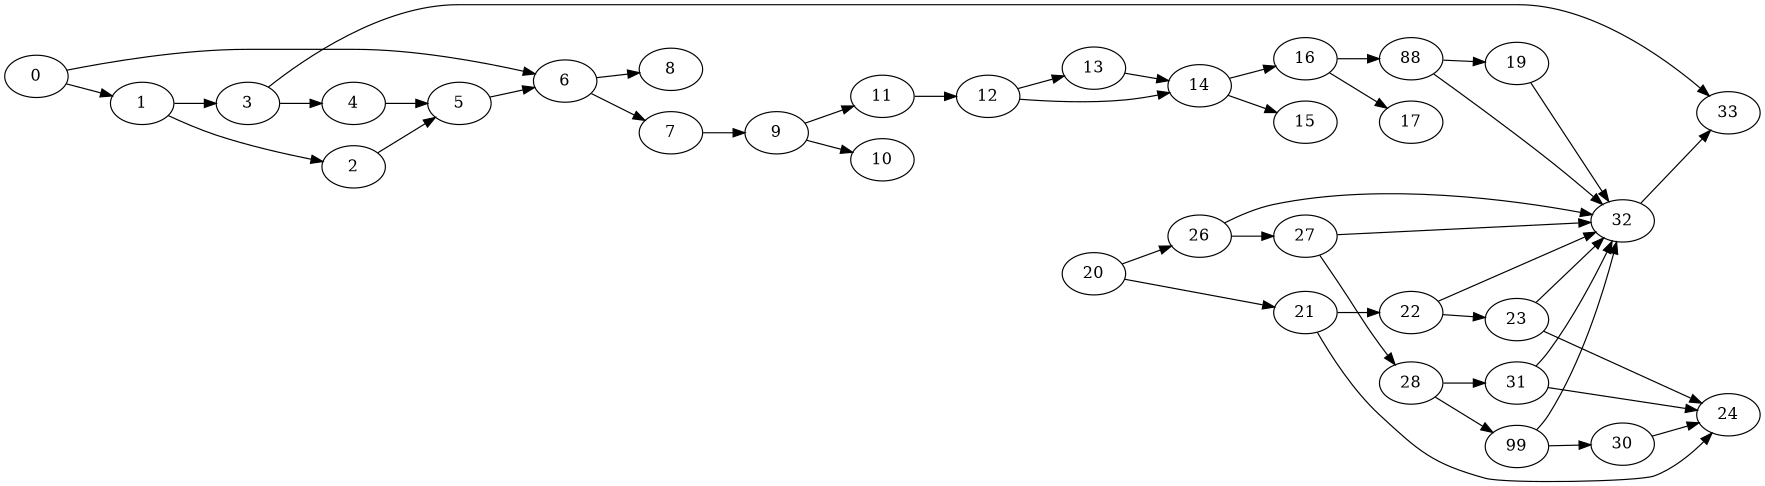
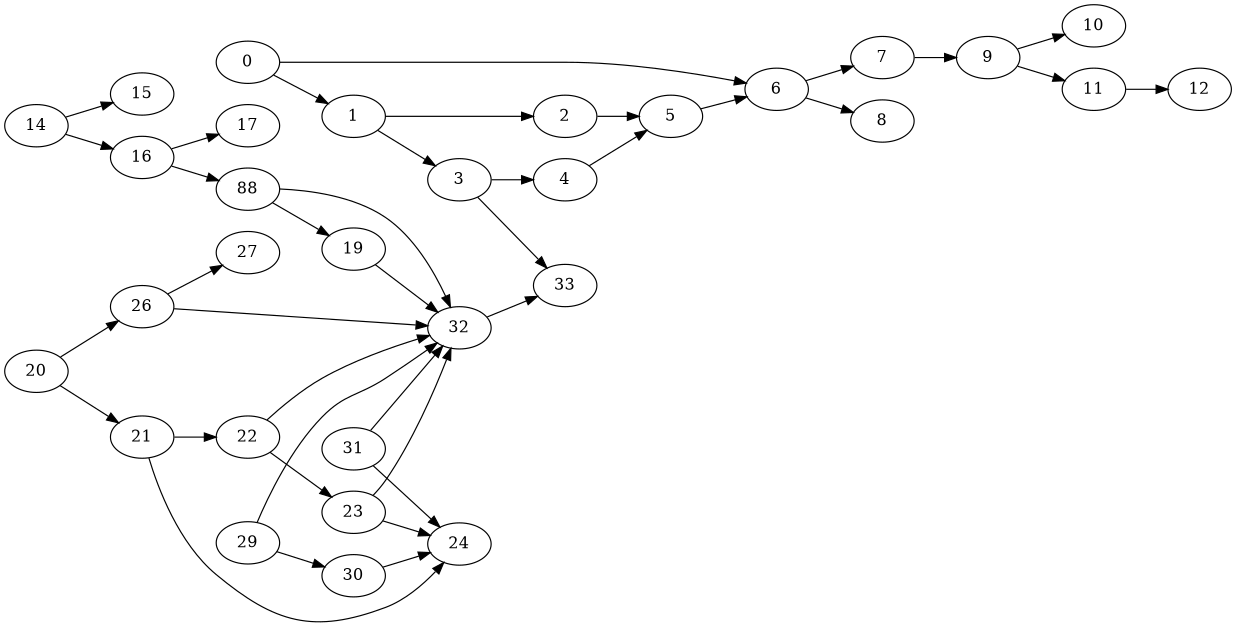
node "13": removed
edge "12" -> "14": removed
edge "27" -> "32": removed
node "28": removed
node "99": label "99" -> "29"
